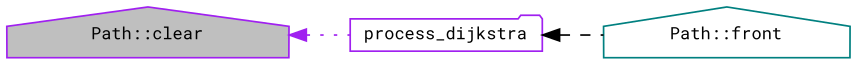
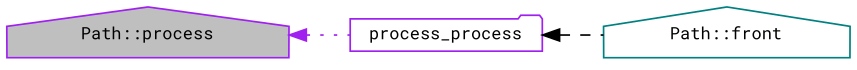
node "Path::clear": label "Path::clear" -> "Path::process"
node "process_dijkstra": label "process_dijkstra" -> "process_process"
